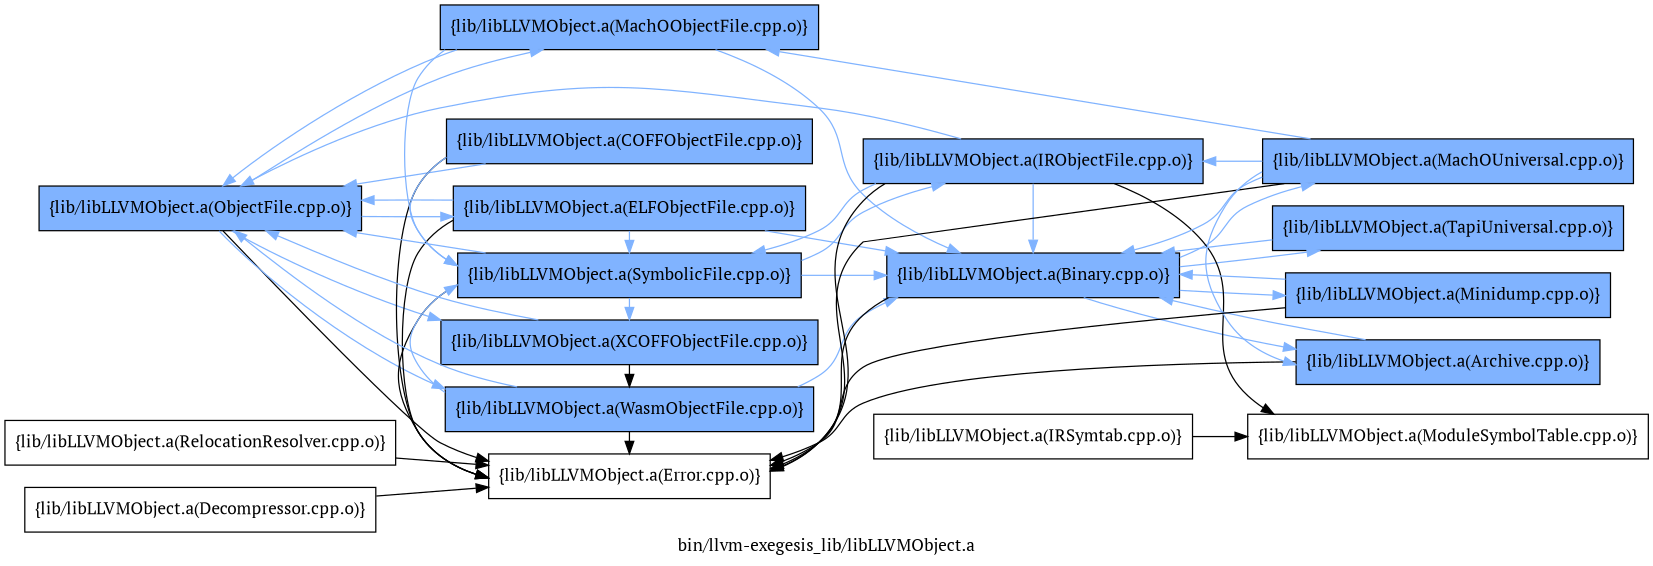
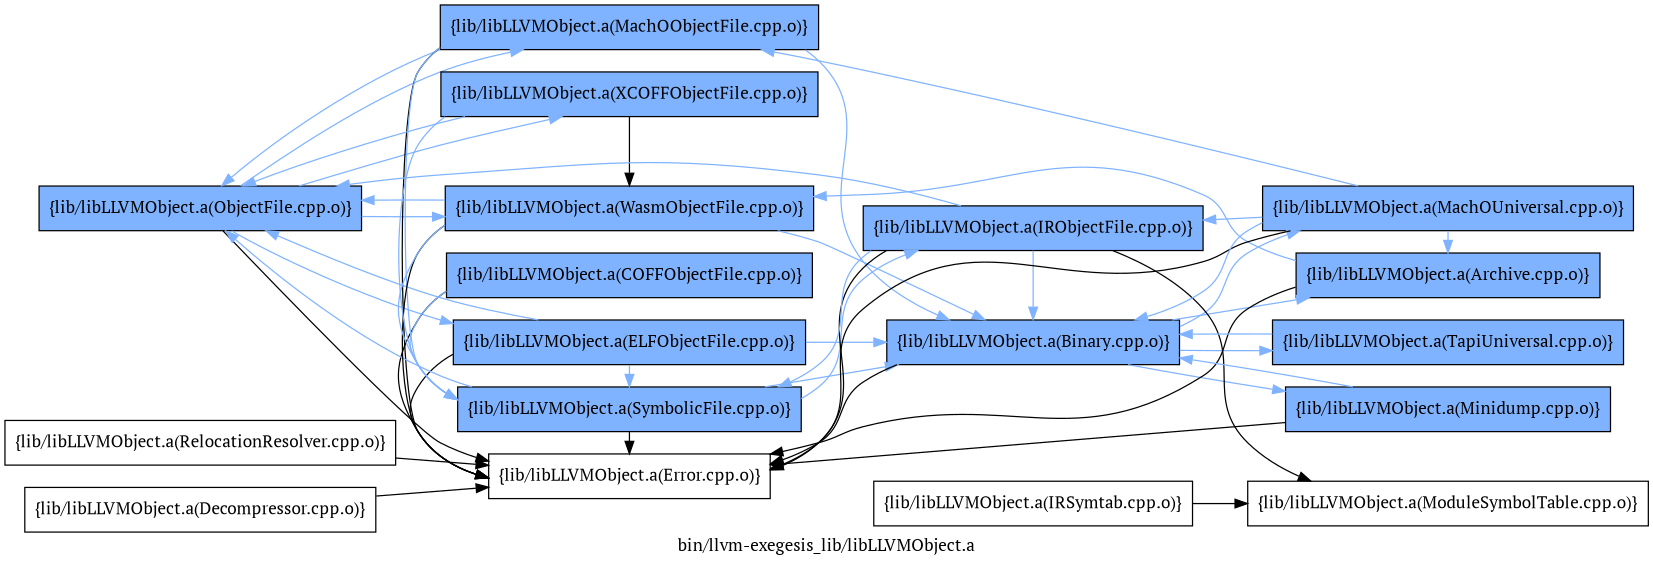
edge "{lib/libLLVMObject.a(COFFObjectFile.cpp.o)}" -> "{lib/libLLVMObject.a(ObjectFile.cpp.o)}": removed
edge "{lib/libLLVMObject.a(MachOObjectFile.cpp.o)}" -> "{lib/libLLVMObject.a(Error.cpp.o)}": added
edge "{lib/libLLVMObject.a(SymbolicFile.cpp.o)}" -> "{lib/libLLVMObject.a(XCOFFObjectFile.cpp.o)}": reversed
edge "{lib/libLLVMObject.a(Archive.cpp.o)}" -> "{lib/libLLVMObject.a(Binary.cpp.o)}": now "{lib/libLLVMObject.a(Archive.cpp.o)}" -> "{lib/libLLVMObject.a(WasmObjectFile.cpp.o)}"
